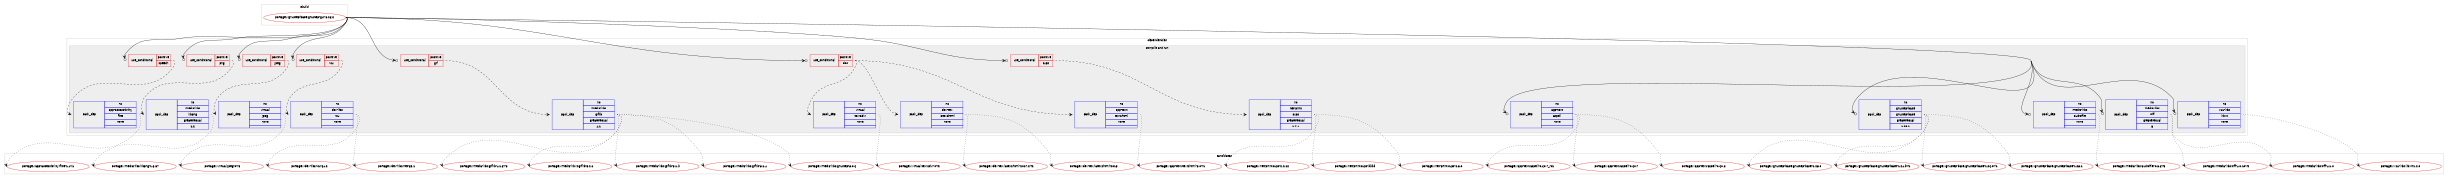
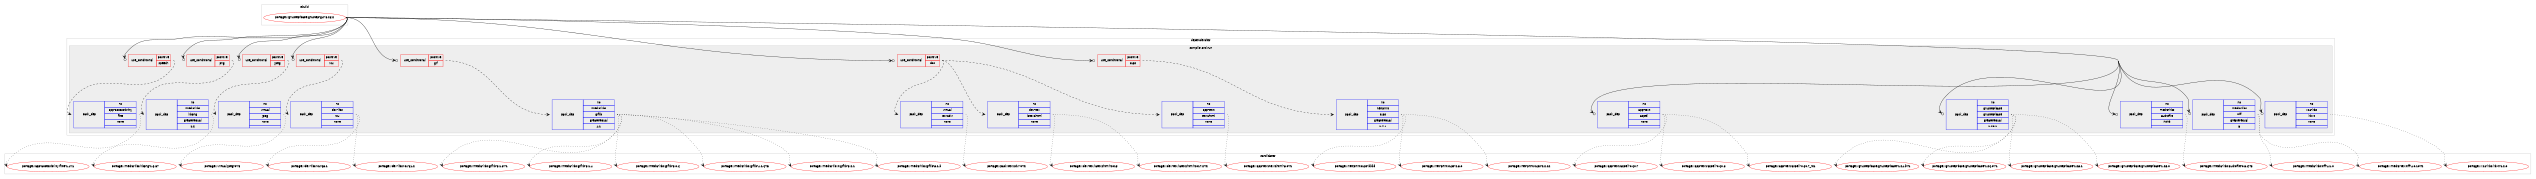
node "portage://dev-libs/net-65.1": label "portage://dev-libs/net-65.1" -> "portage://dev-libs/icu-65.1"
node "portage://media-libs/giflib-5.1.8-r1": added
node "portage://media-libs/gnustep-5.0.6": label "portage://media-libs/gnustep-5.0.6" -> "portage://media-libs/giflib-5.0.6"
node "portage://virtual/texi2dvi-0-r2": label "portage://virtual/texi2dvi-0-r2" -> "portage://pack/texi2dvi-0-r2"
node "portage://media-libs/tiff-4.0.10-r2": label "portage://media-libs/tiff-4.0.10-r2" -> "portage://media-tex/tiff-4.0.10-r2"
